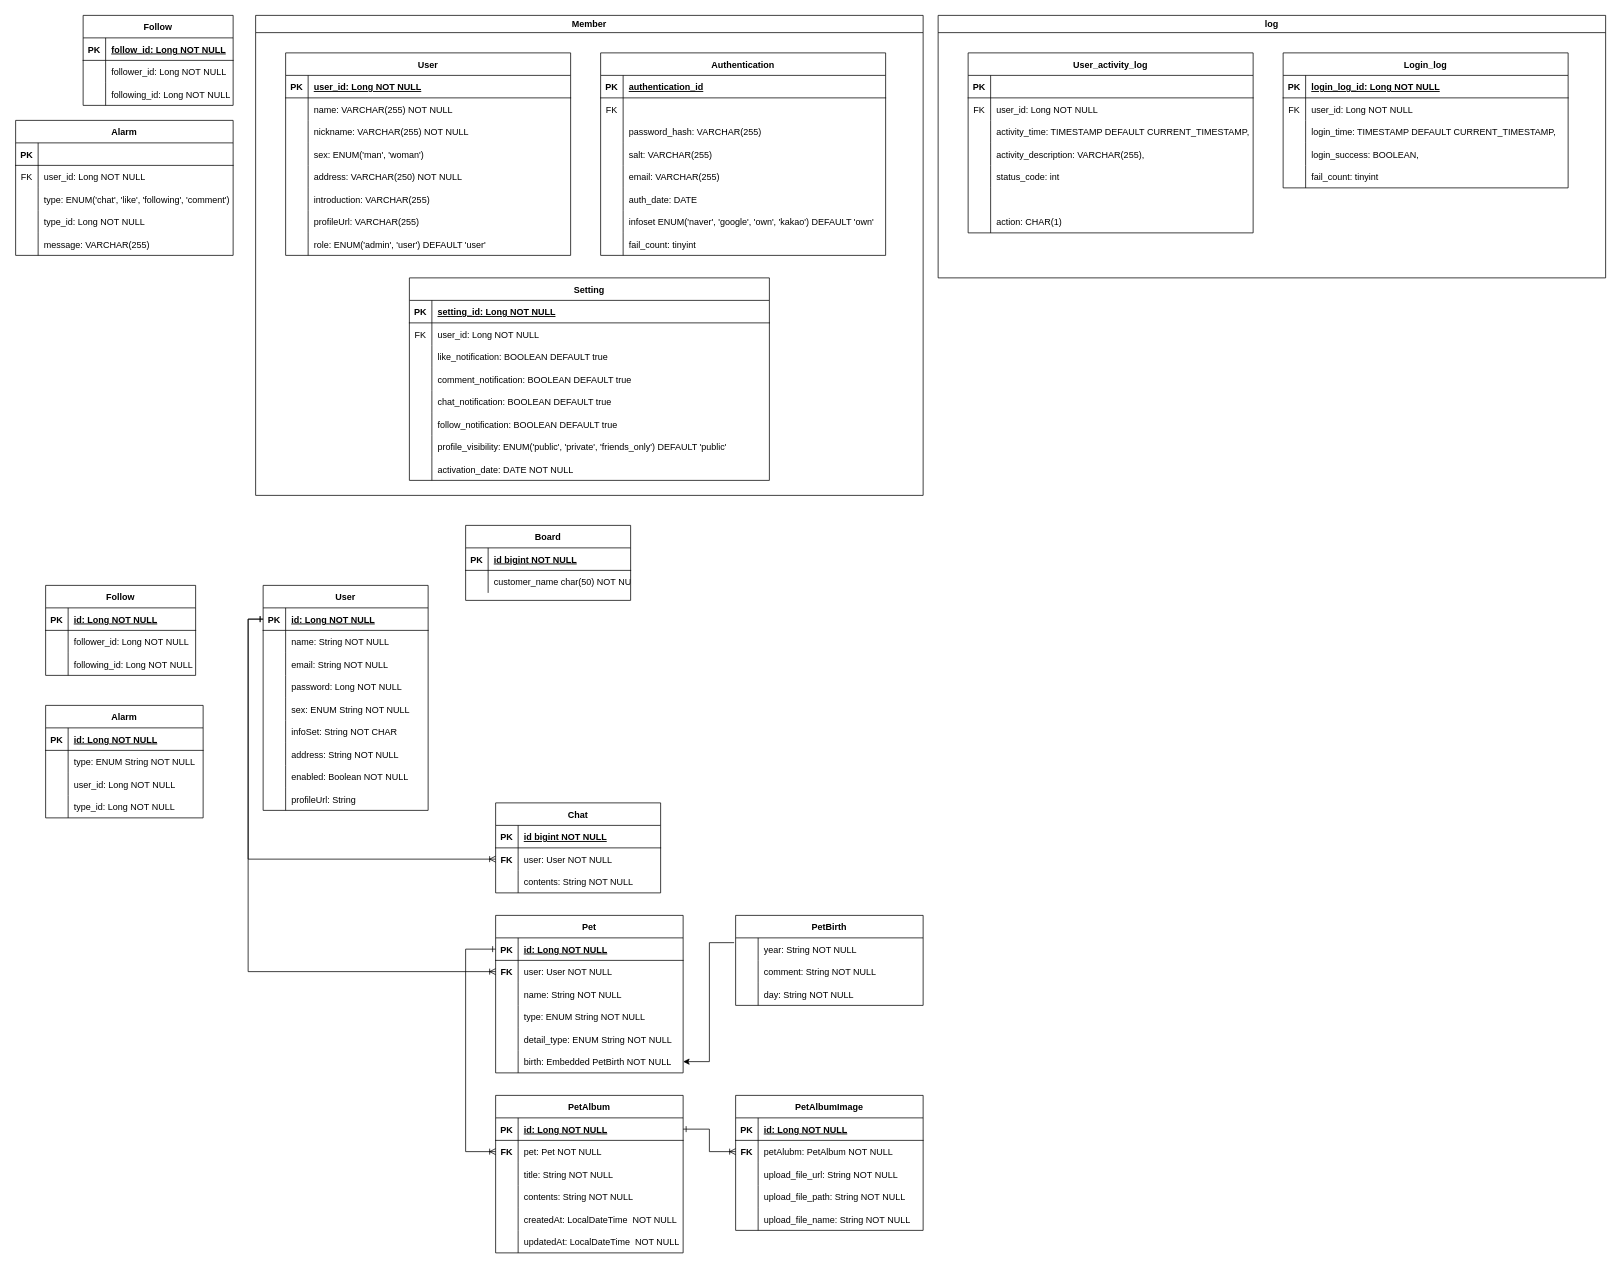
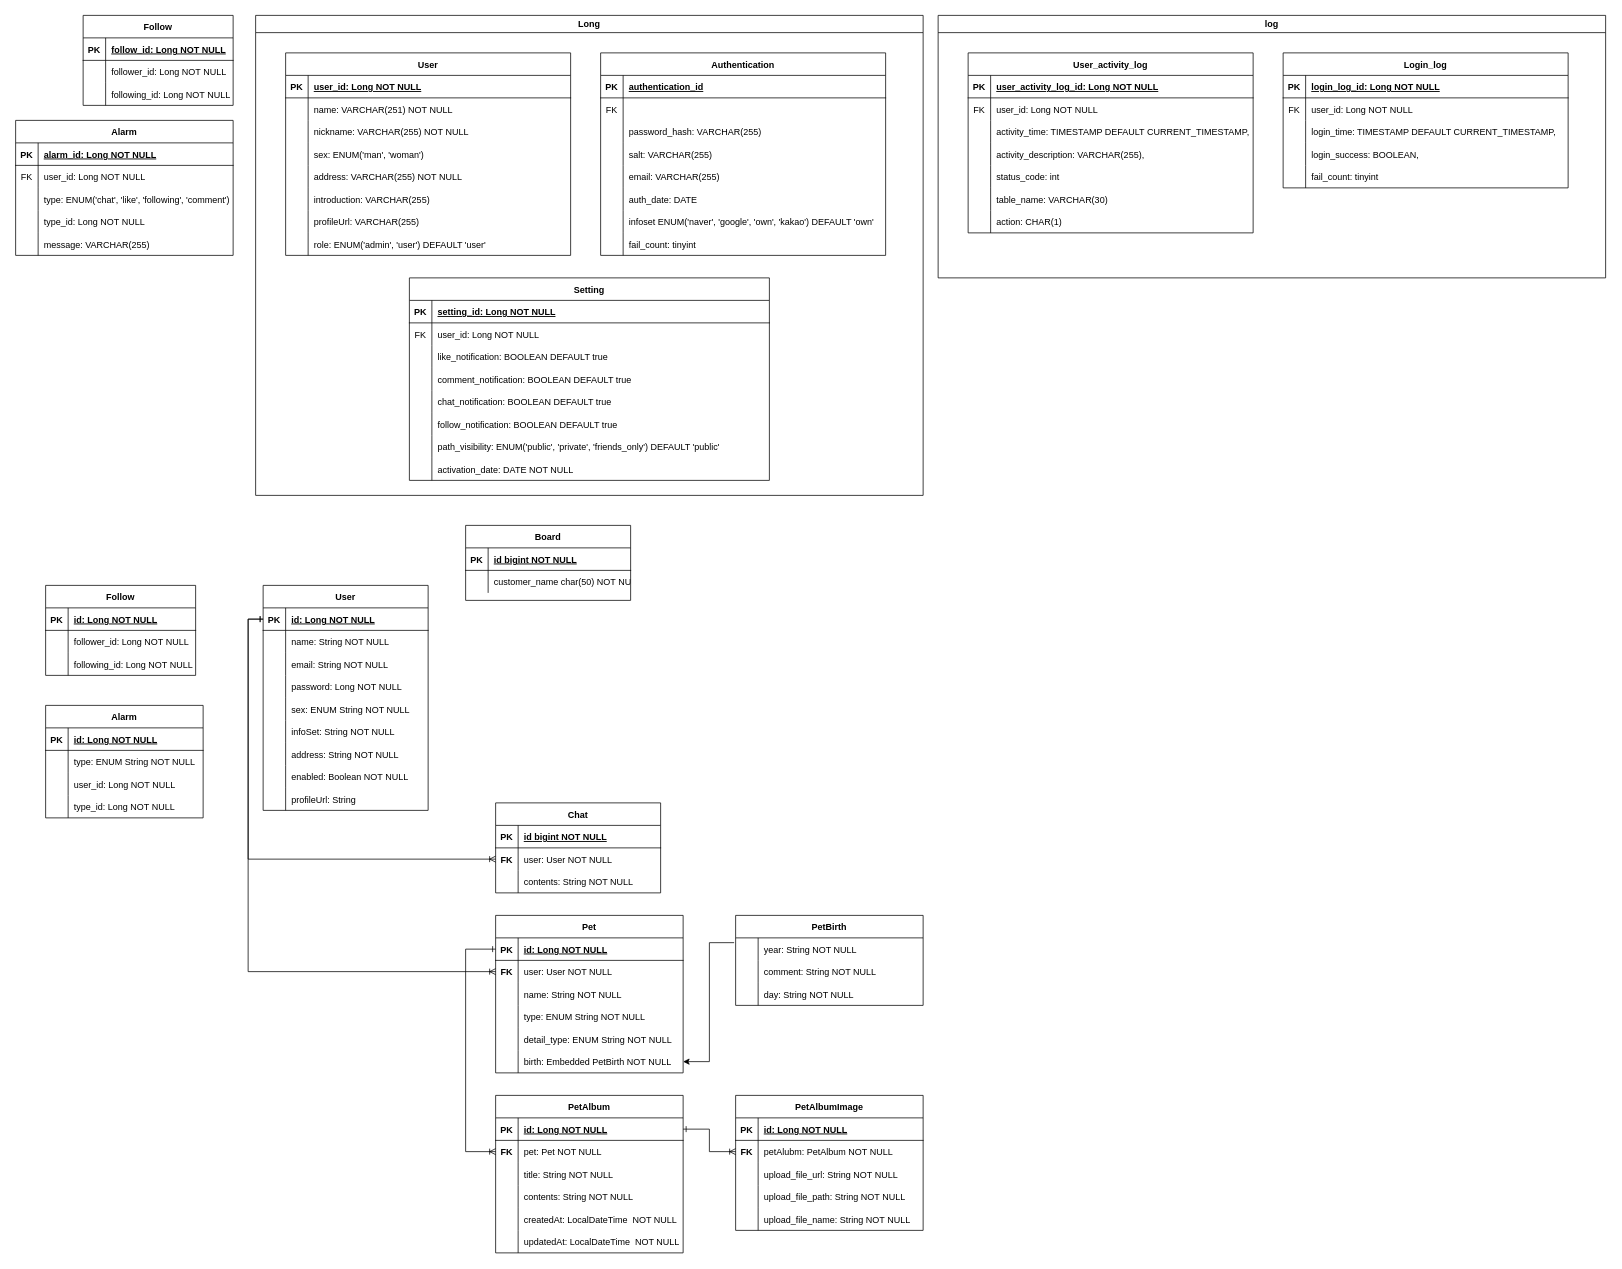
node "Member": label "Member" -> "Long"
node "user_activity_log_id: Long NOT NULL": added
node "name: VARCHAR(255) NOT NULL": label "name: VARCHAR(255) NOT NULL" -> "name: VARCHAR(251) NOT NULL"
node "alarm_id: Long NOT NULL": added
node "address: VARCHAR(250) NOT NULL": label "address: VARCHAR(250) NOT NULL" -> "address: VARCHAR(255) NOT NULL"
node "table_name: VARCHAR(30)": added
node "profile_visibility: ENUM('public', 'private', 'friends_only') DEFAULT 'public'": label "profile_visibility: ENUM('public', 'private', 'friends_only') DEFAULT 'public'" -> "path_visibility: ENUM('public', 'private', 'friends_only') DEFAULT 'public'"
node "infoSet: String NOT CHAR": label "infoSet: String NOT CHAR" -> "infoSet: String NOT NULL"
